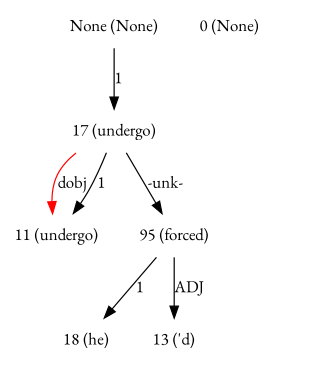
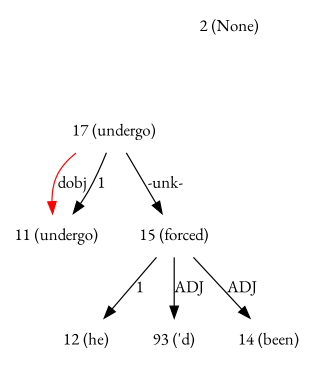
node "None (None)": removed
node "0 (None)": label "0 (None)" -> "2 (None)"
node "95 (forced)": label "95 (forced)" -> "15 (forced)"
node "18 (he)": label "18 (he)" -> "12 (he)"
node "13 ('d)": label "13 ('d)" -> "93 ('d)"
node "14 (been)": added
